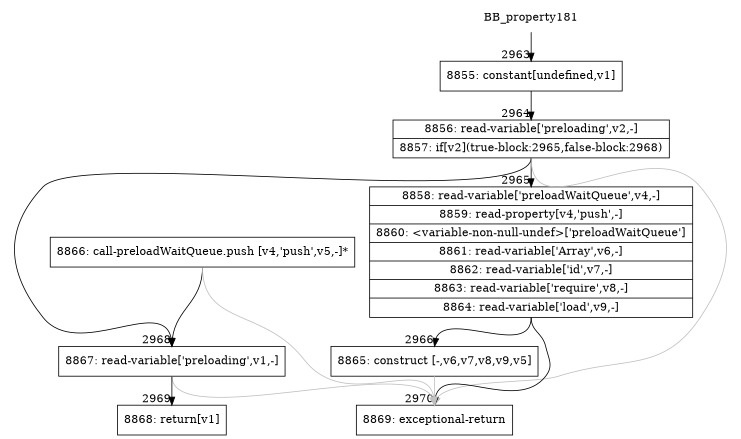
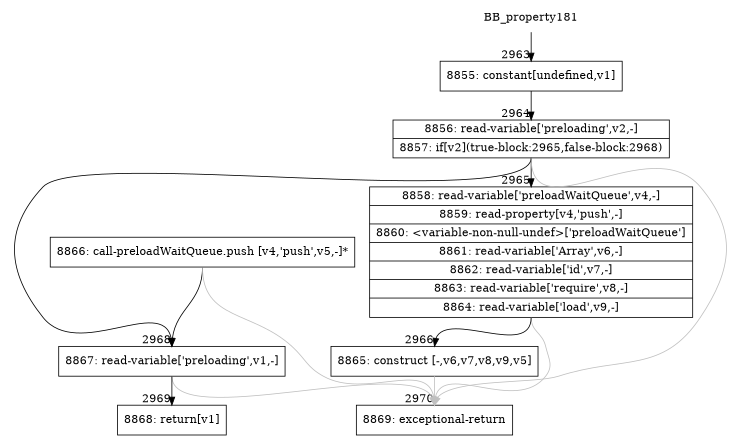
edge "8858: read-variable['preloadWaitQueue',v4,-]" -> "8869: exceptional-return": color black -> gray
